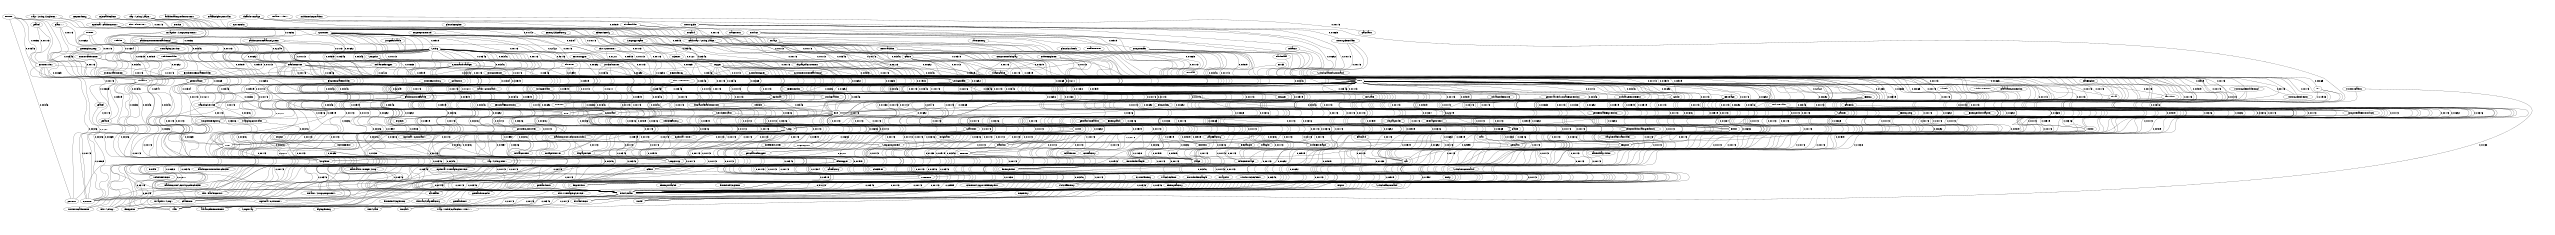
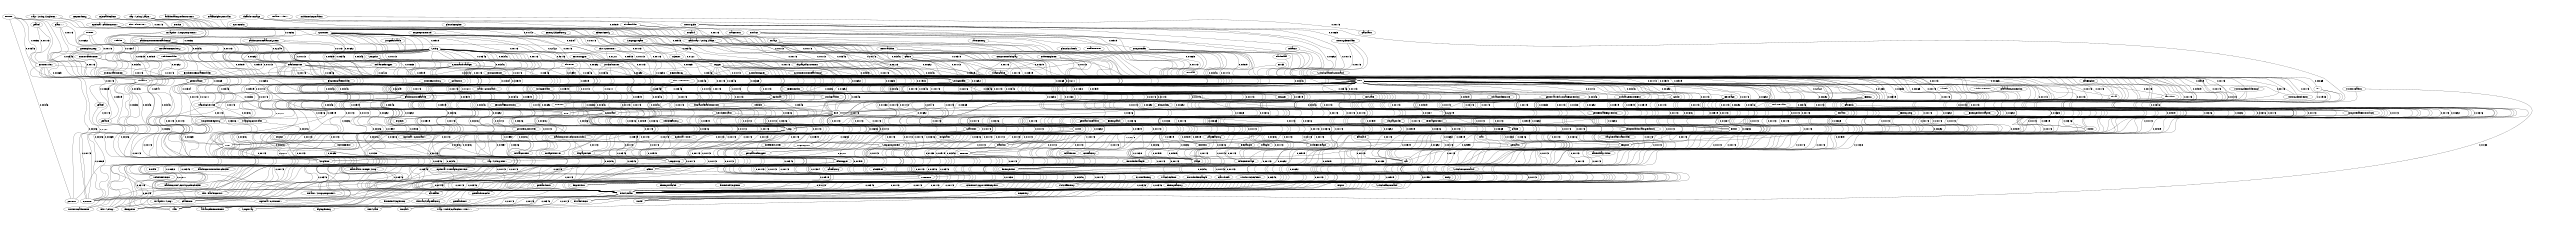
node "MessagingService": label "MessagingService" -> "ILocationRepository"
edge "ElectricBody" -- "StringBuffer": now "Observer" -- "StringBuffer"
edge "Test" -- "getRandomRadius": now "Test" -- "HasCard"
node "Scanner": label "Scanner" -> "Iterator"
edge "start" -- "Car": now "ordinaryRemoteTest" -- "Car"
node "ArrayList": label "ArrayList" -> "GasWheels"
edge "WindowsCheckBox" -- "PrintStream": label "0,02595" -> "0,00173"
node "List<MessagingService>": removed
